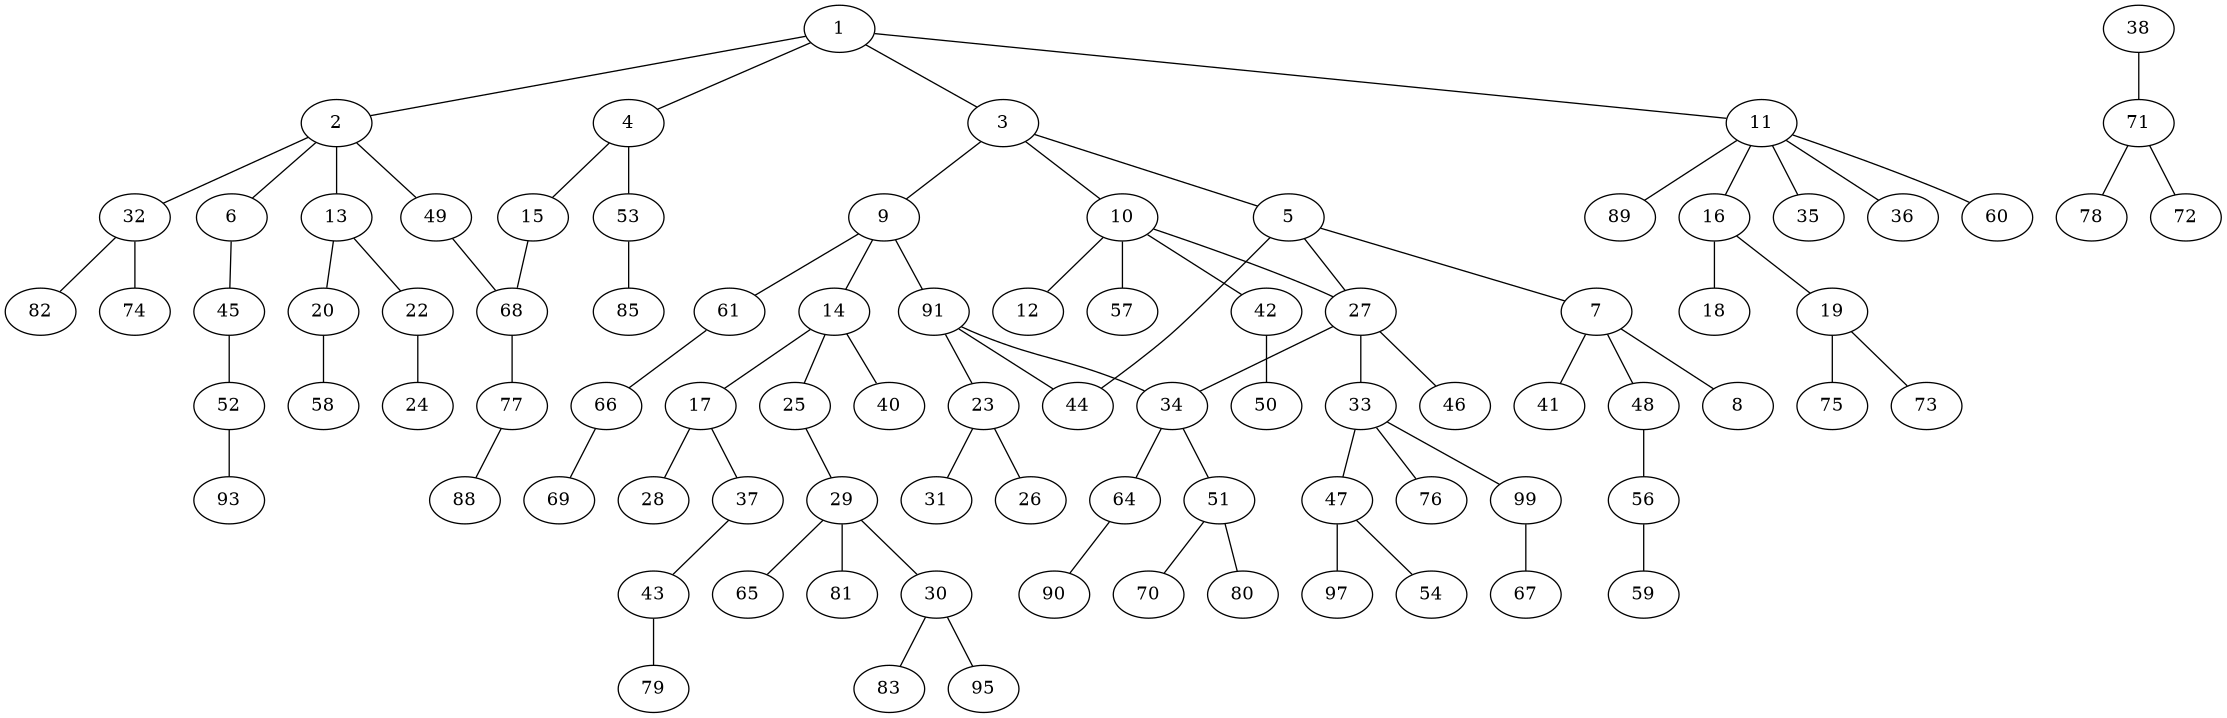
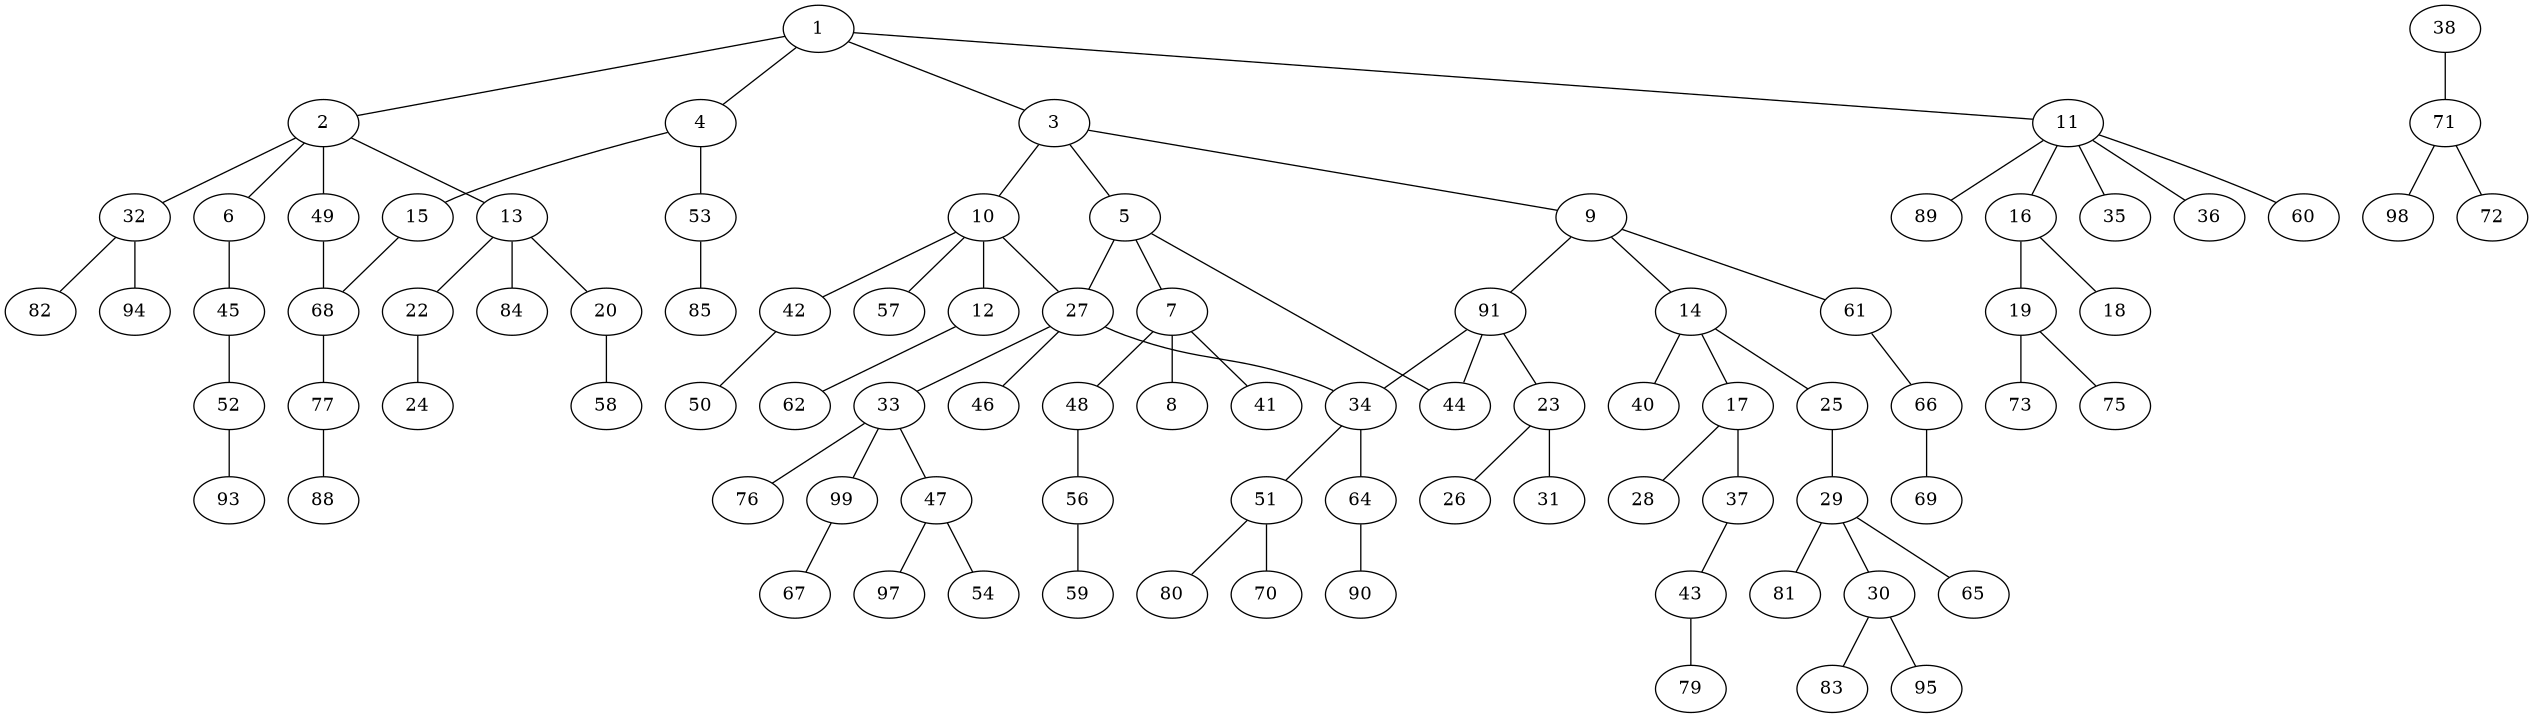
node "78": label "78" -> "98"
node "74": label "74" -> "94"
node "84": added
node "62": added
